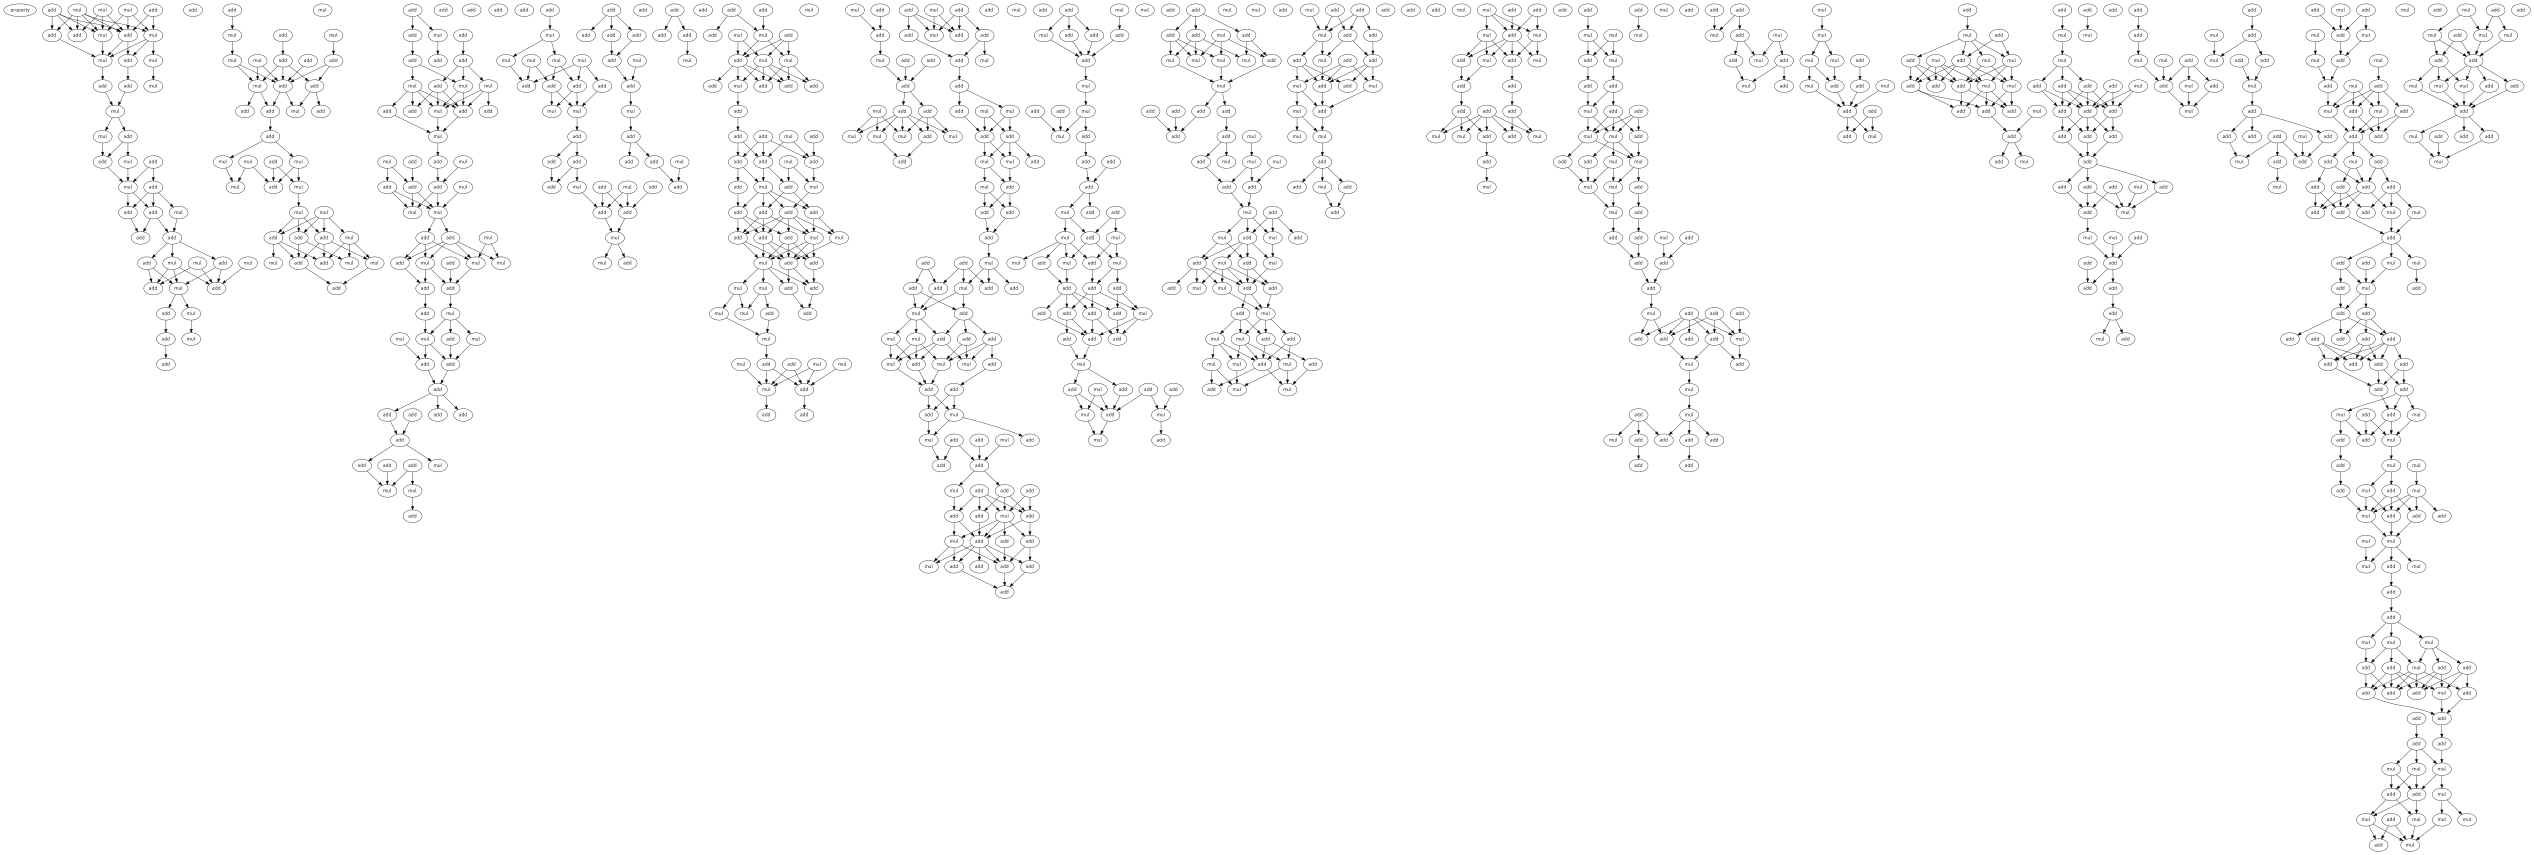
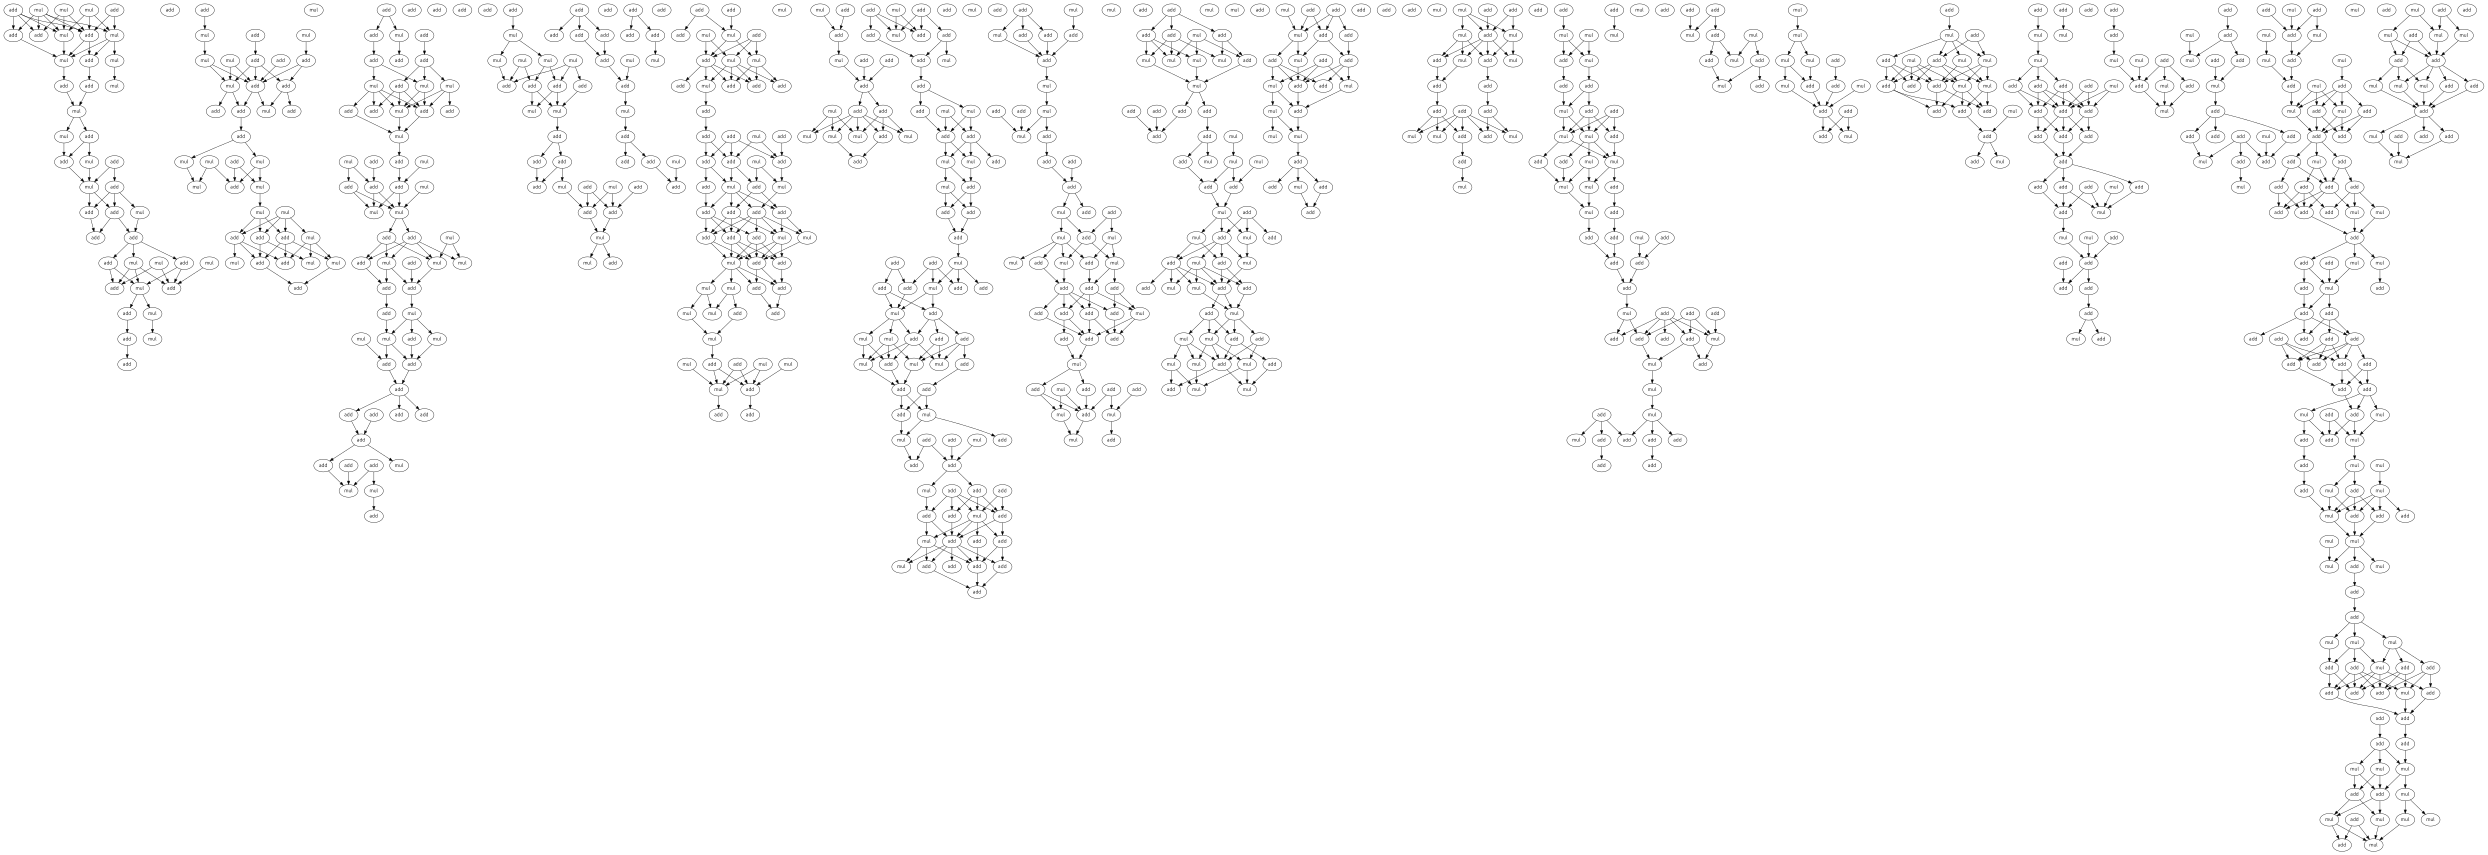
node "property": removed
